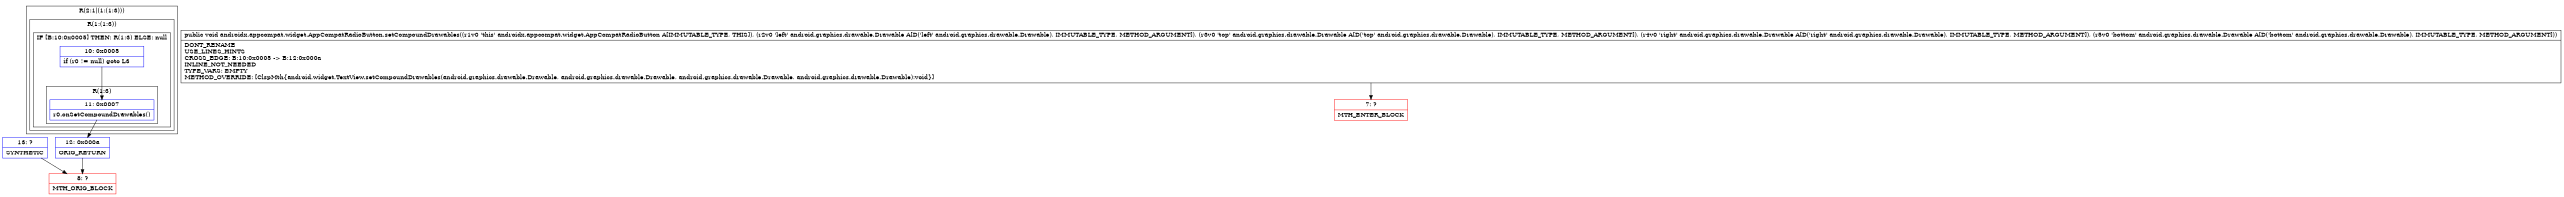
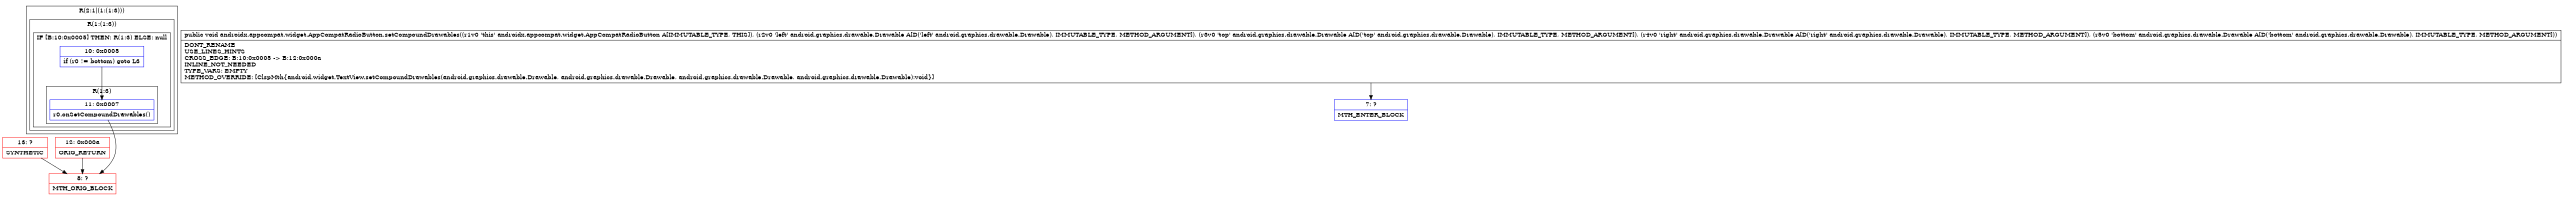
node "10: 0x0005": text "if (r0 != null) goto L3" -> "if (r0 != bottom) goto L3"
node "7: ?": color red -> blue
edge "11: 0x0007" -> "12: 0x000a": now "11: 0x0007" -> "8: ?"
node "13: ?": color blue -> red
node "12: 0x000a": color blue -> red
